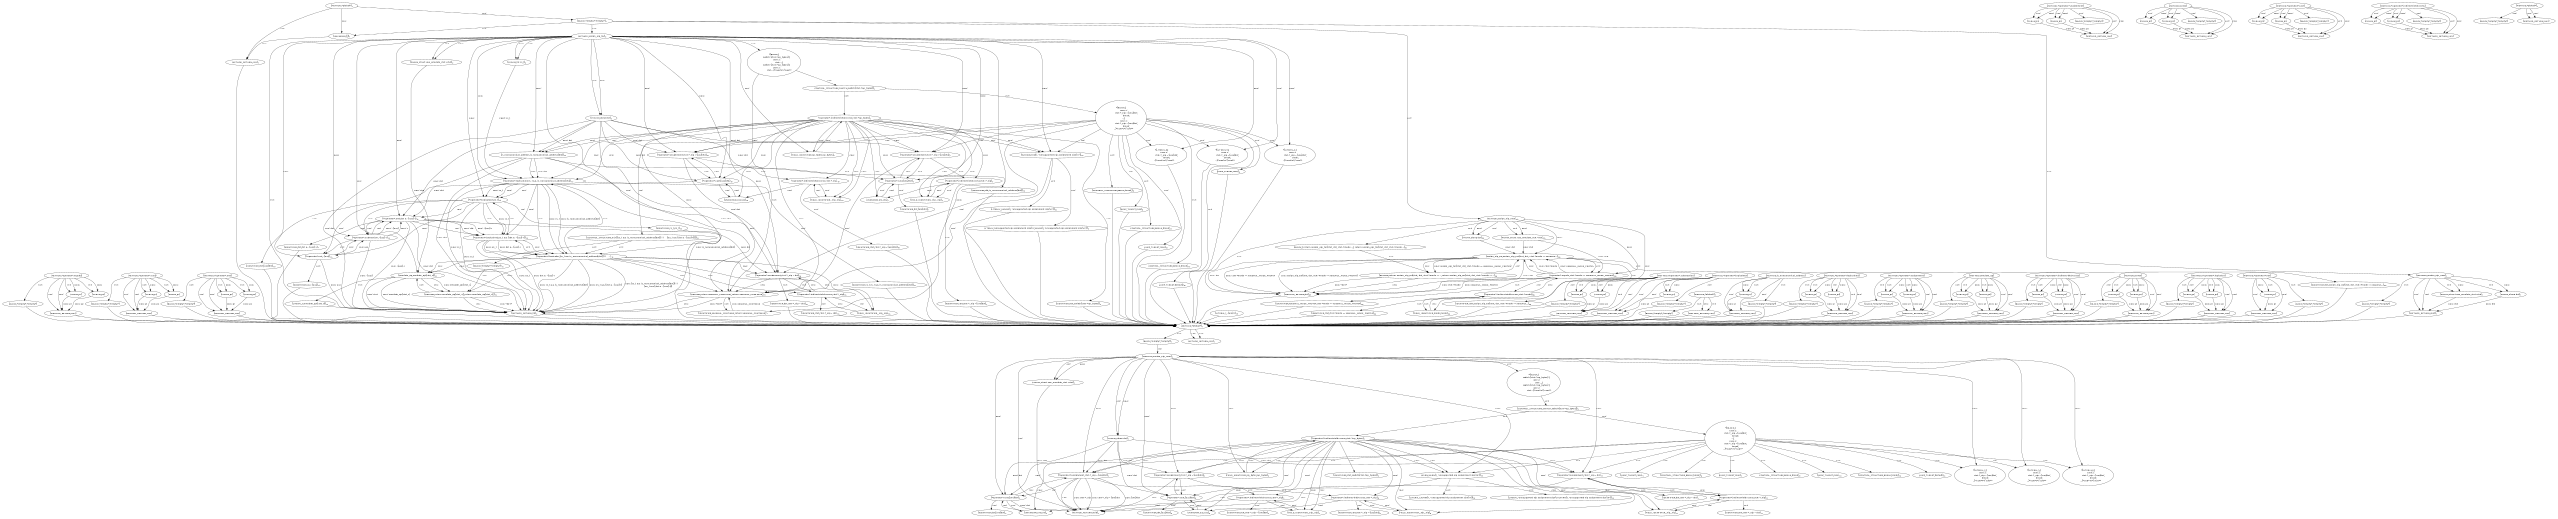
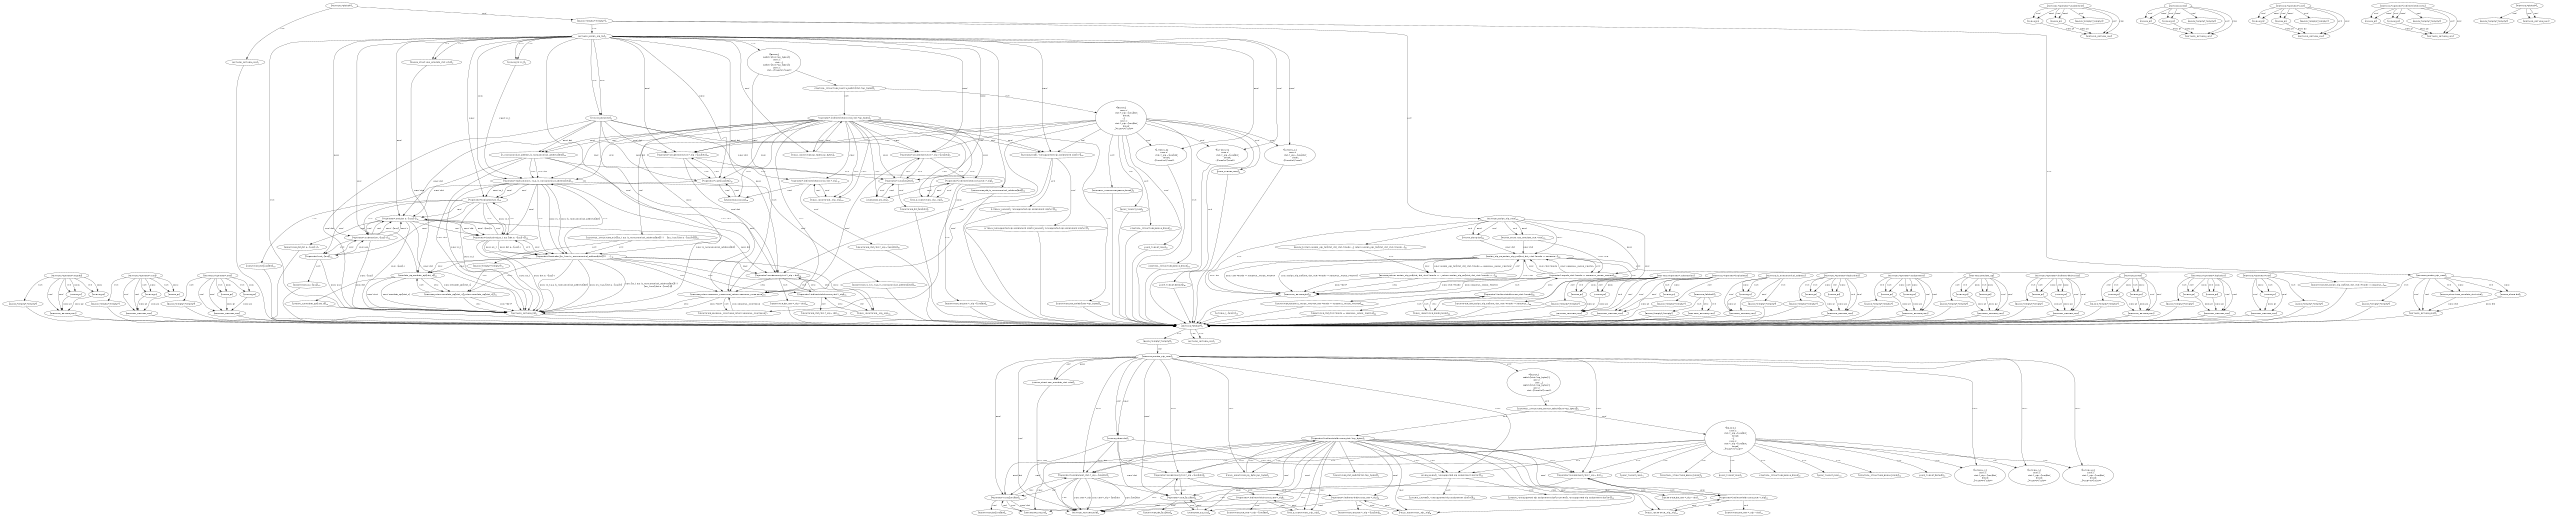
node "(UNKNOWN,),))": removed
edge "(METHOD,assign_eip_far)" -> "(<operator>.not,~(u32))": removed, label "DDG:"
edge "(METHOD,assign_eip_far)" -> "(is_noncanonical_address,is_noncanonical_address(dst))": removed, label "DDG:"
edge "(<operator>.logicalAnd,!cs_l && (dst & ~(u32)-1))" -> "(<operator>.and,dst & ~(u32)-1)": added, label "AST:"
node "(IDENTIFIER,cs_l,!cs_l)": removed
edge "(<operator>.equals,ctxt->mode == X86EMUL_MODE_PROT64)" -> "(<operator>.indirectFieldAccess,ctxt->mode)": removed, label "AST:"
edge "(emulate_gp,emulate_gp(ctxt, 0))" -> "(LITERAL,0,emulate_gp(ctxt, 0))": label "AST: " -> "DDG: dst"
